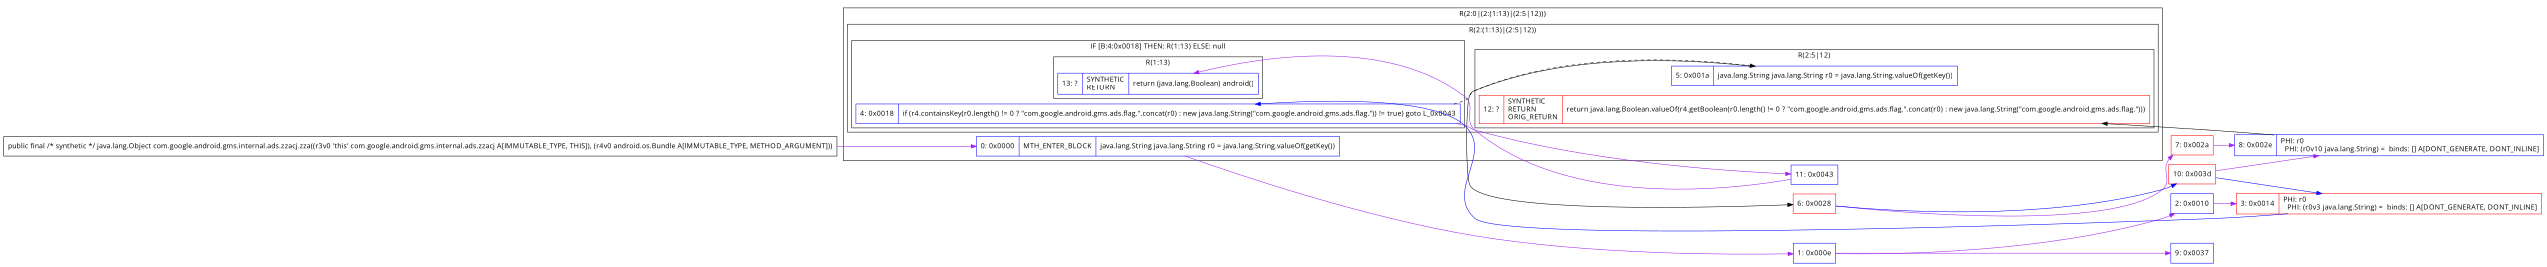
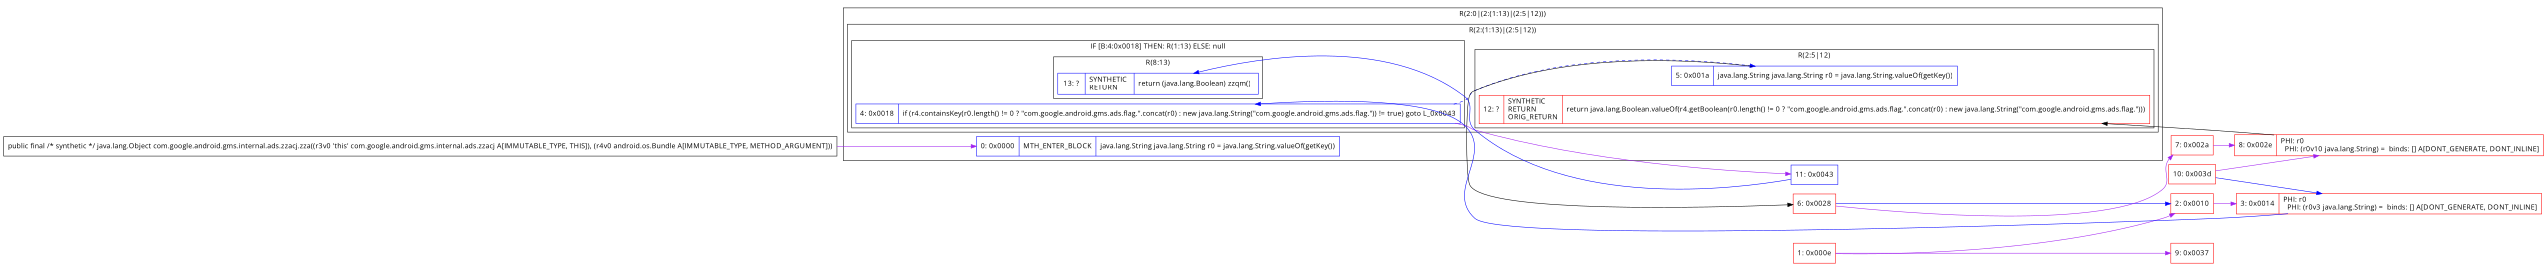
cluster "R(1:13)": label "R(1:13)" -> "R(8:13)"
edge "4: 0x0018" -> "5: 0x001a": color black -> blue
node "13: ?": text "return (java.lang.Boolean) android()" -> "return (java.lang.Boolean) zzqm()"
edge "11: 0x0043" -> "13: ?": color purple -> blue
node "8: 0x002e": color blue -> red
node "2: 0x0010": color blue -> red
edge "6: 0x0028" -> "10: 0x003d": now "6: 0x0028" -> "2: 0x0010"
edge "0: 0x0000" -> "1: 0x000e": removed
node "1: 0x000e": color blue -> red
node "9: 0x0037": color blue -> red
